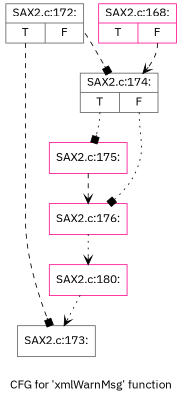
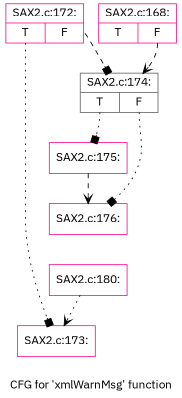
node "SAX2.c:172:": color gray40 -> deeppink
edge "SAX2.c:172:" -> "SAX2.c:173:": style dashed -> dotted
edge "SAX2.c:176:" -> "SAX2.c:180:": removed
node "SAX2.c:173:": color gray40 -> deeppink
